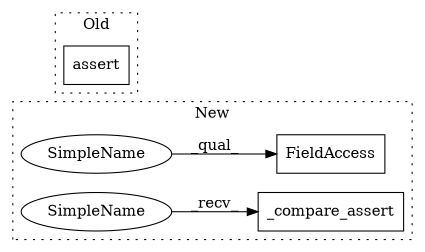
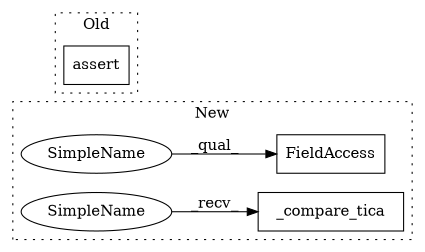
node "_compare_assert": label "_compare_assert" -> "_compare_tica"
